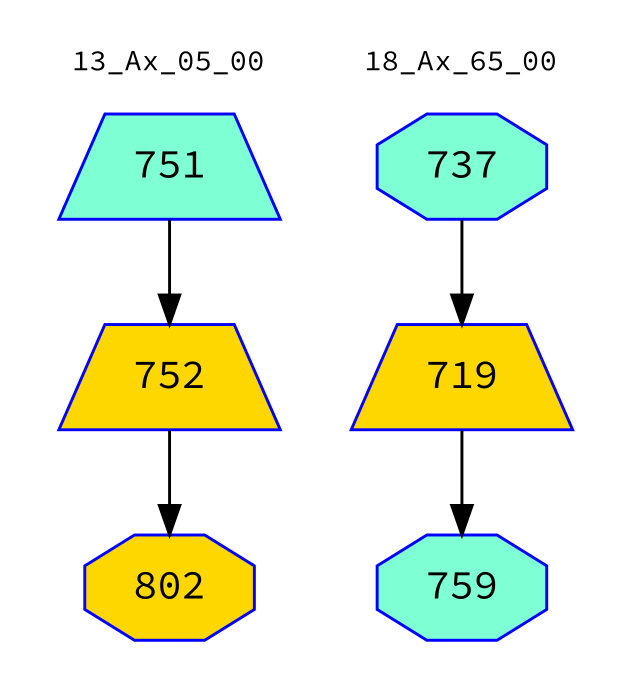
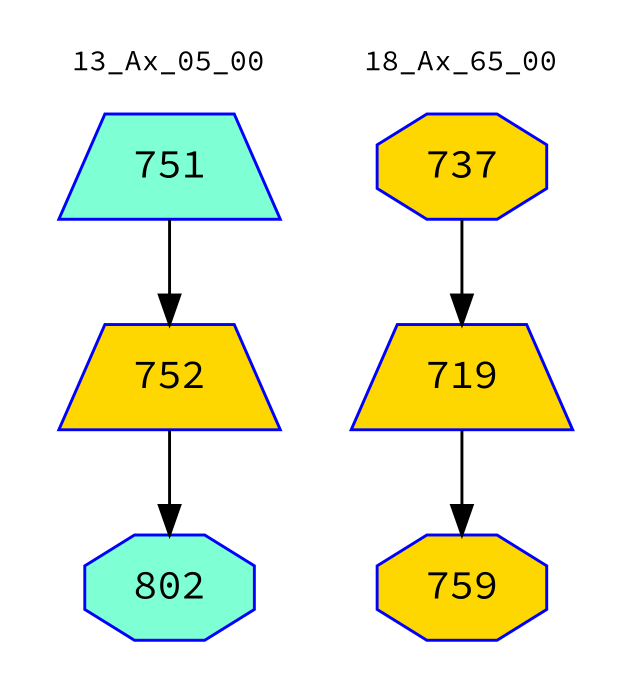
node "737": fillcolor aquamarine -> gold
node "802": fillcolor gold -> aquamarine
node "759": fillcolor aquamarine -> gold
